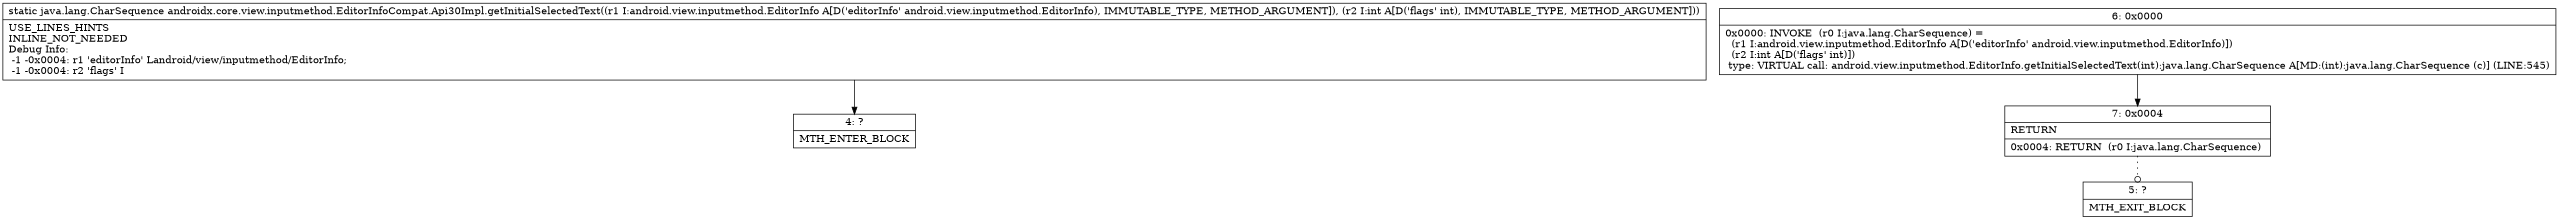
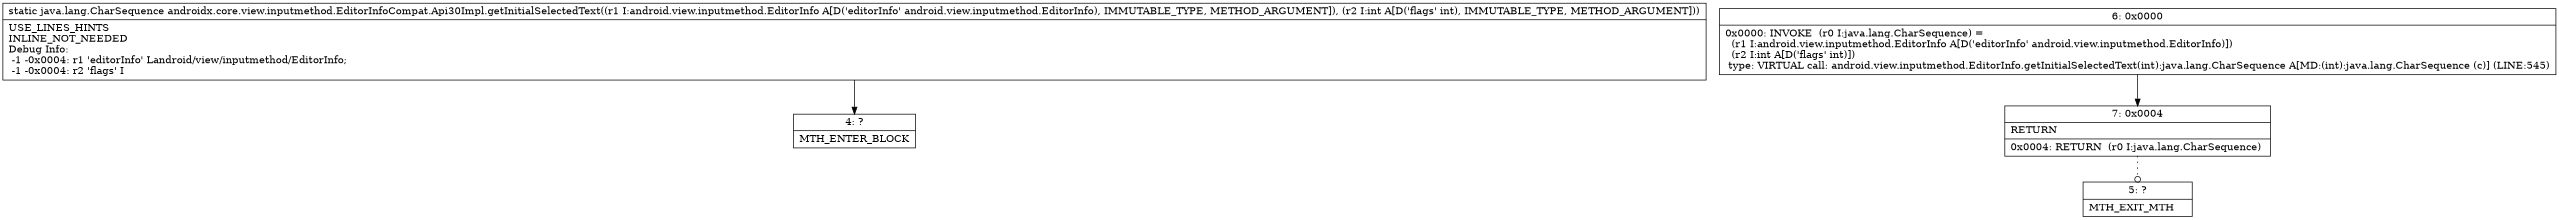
node "5: ?": text "MTH_EXIT_BLOCK" -> "MTH_EXIT_MTH"
